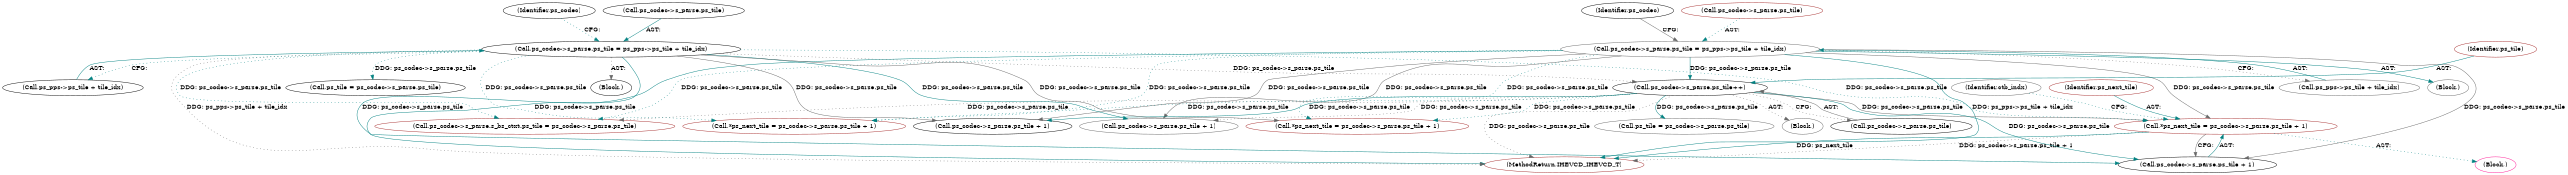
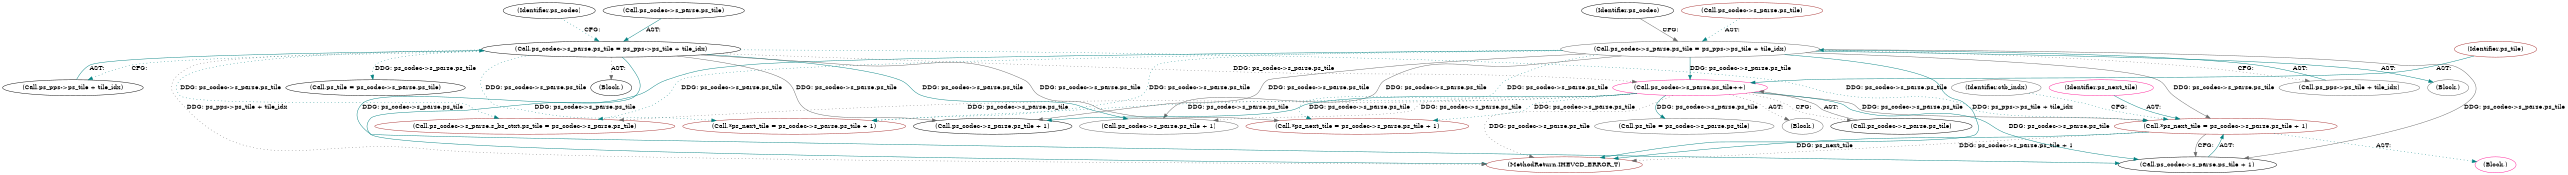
node "(Call,ps_codec->s_parse.ps_tile++)": color black -> deeppink
node "(Identifier,ps_next_tile)": color brown -> deeppink
node "(MethodReturn,IHEVCD_IHEVCD_T)": label "(MethodReturn,IHEVCD_IHEVCD_T)" -> "(MethodReturn,IHEVCD_ERROR_T)"
